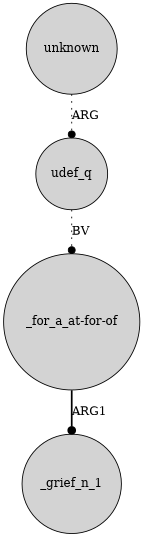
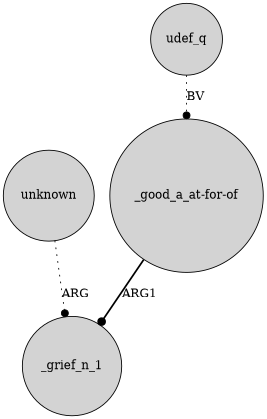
edge "unknown" -> "udef_q": now "unknown" -> "_grief_n_1"
node "_for_a_at-for-of": label "_for_a_at-for-of" -> "_good_a_at-for-of"
